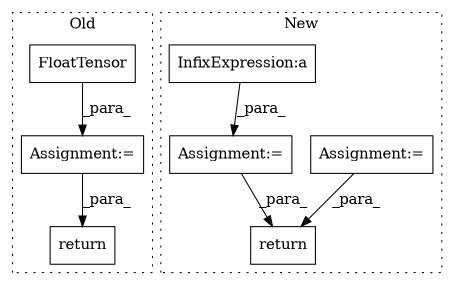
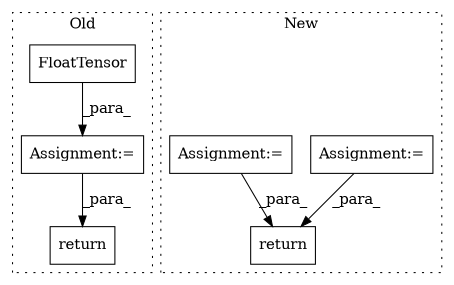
node "InfixExpression:a": removed
